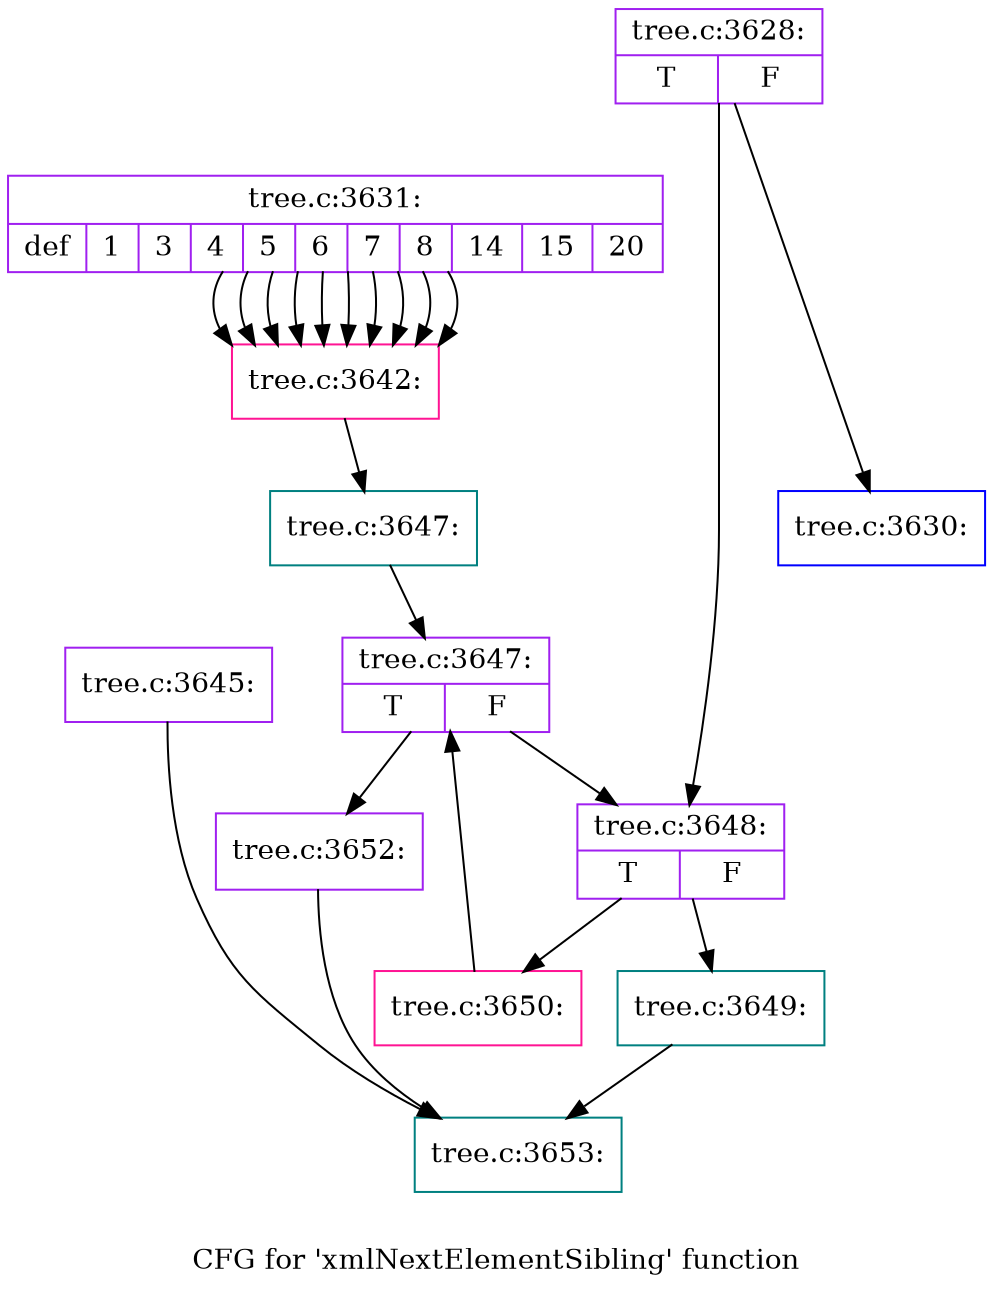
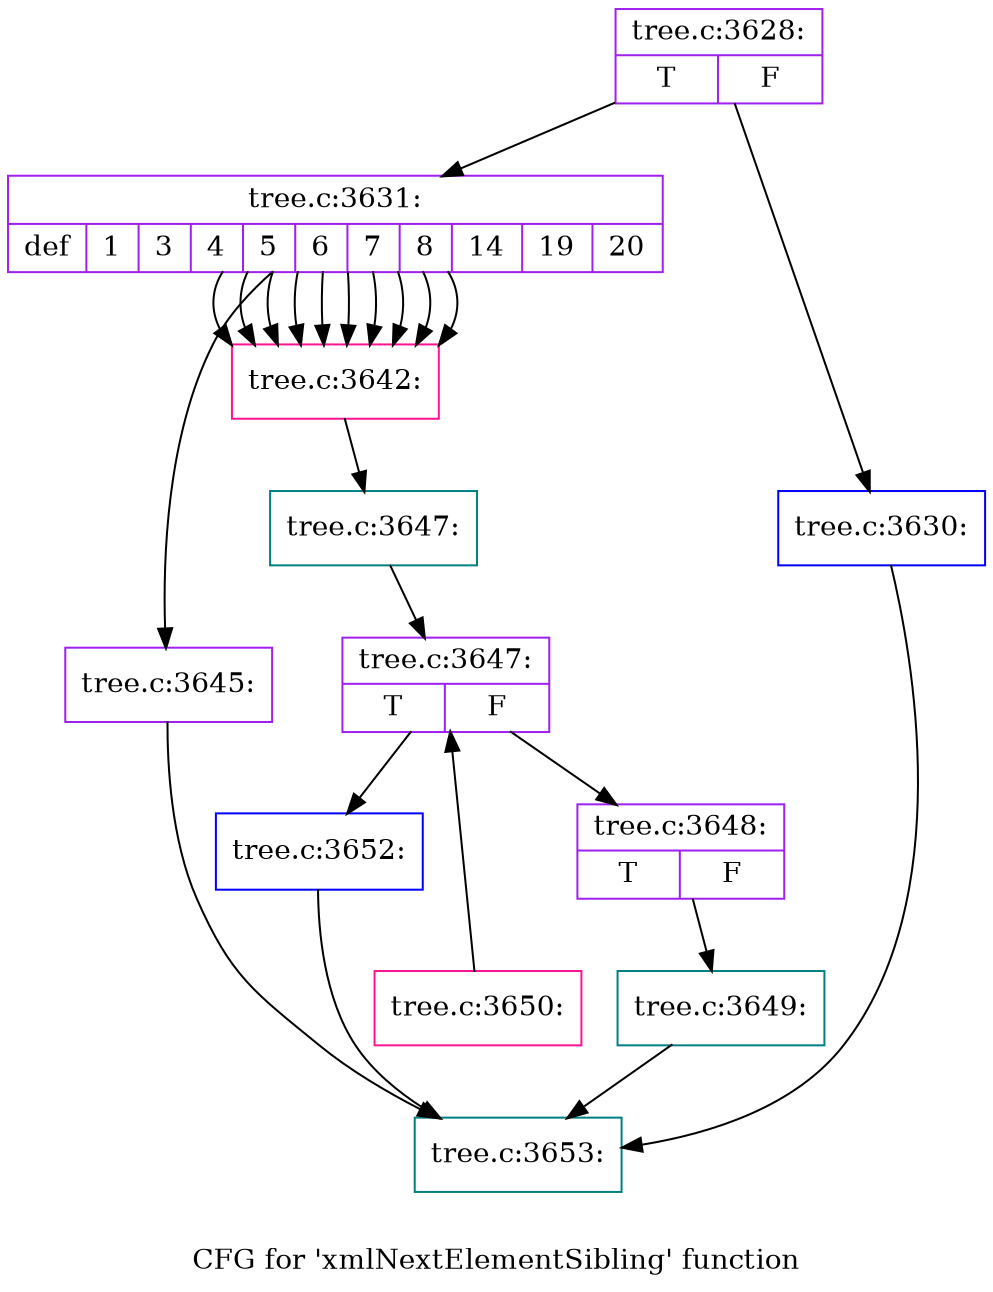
node "tree.c:3631:": text "15" -> "19"
edge "tree.c:3631:" -> "tree.c:3645:": added
edge "tree.c:3628:" -> "tree.c:3648:": now "tree.c:3628:" -> "tree.c:3631:"
node "tree.c:3652:": color purple -> blue
edge "tree.c:3630:" -> "tree.c:3653:": added
edge "tree.c:3648:" -> "tree.c:3650:": removed
